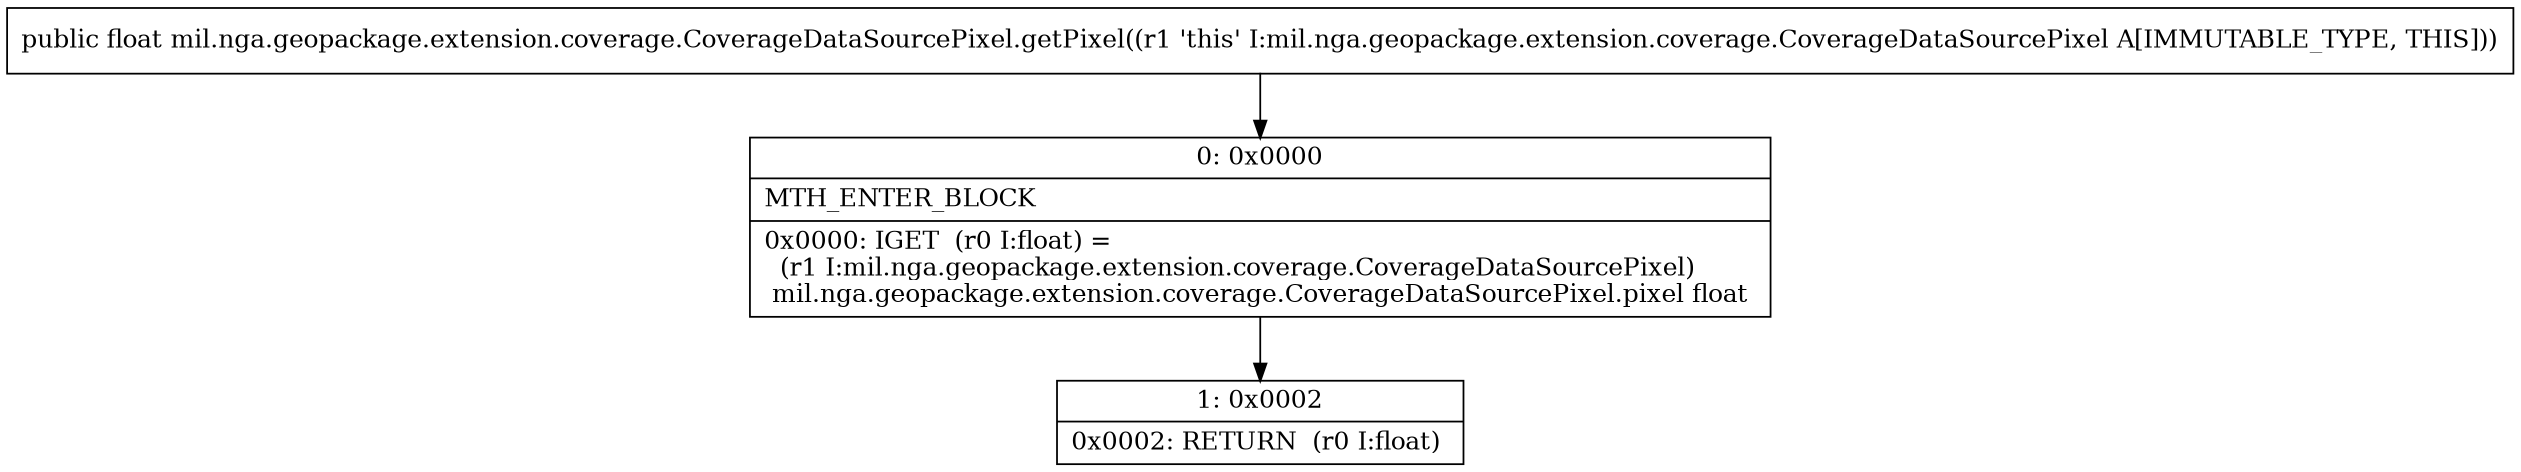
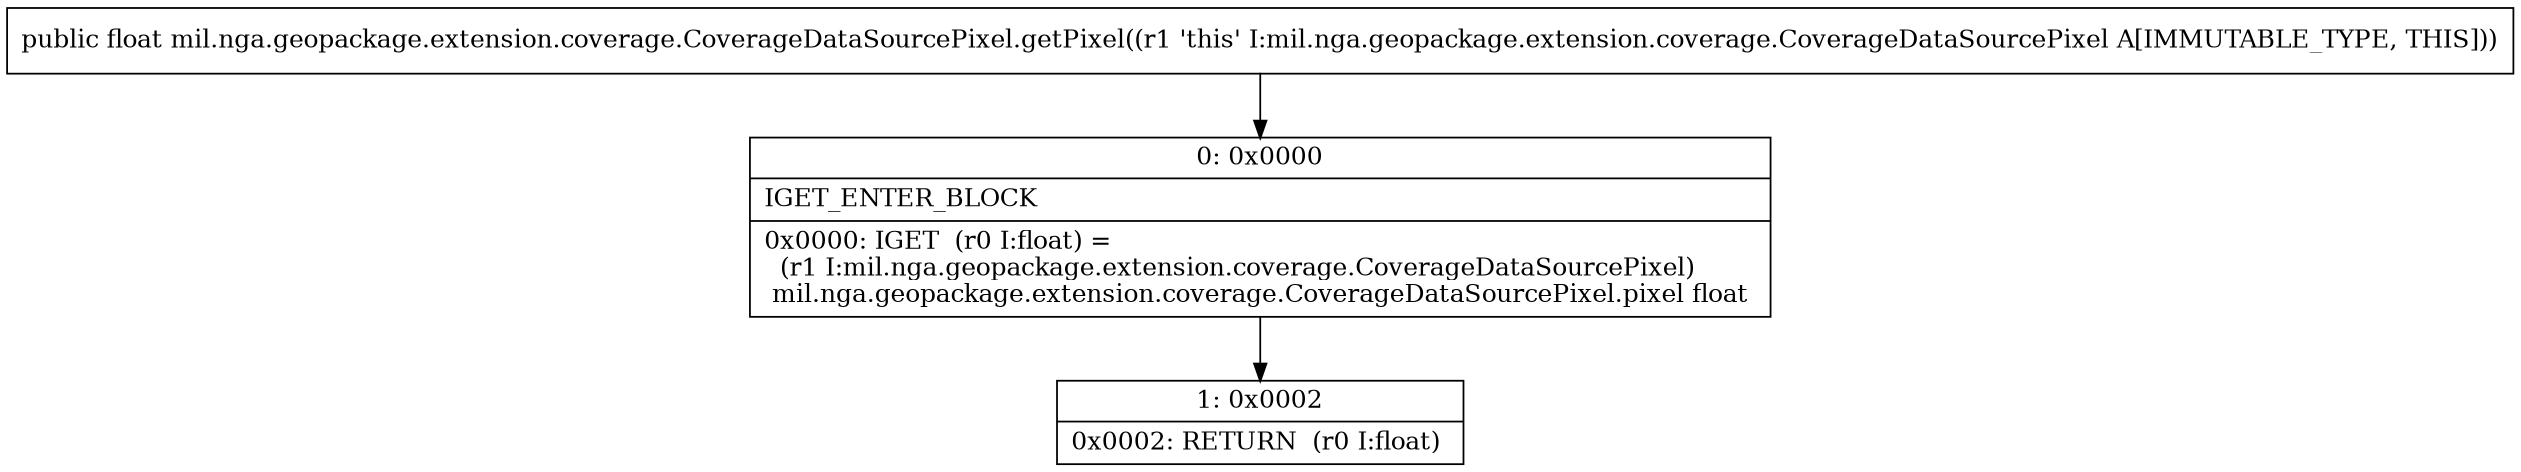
node "0: 0x0000": text "MTH_ENTER_BLOCK" -> "IGET_ENTER_BLOCK"
